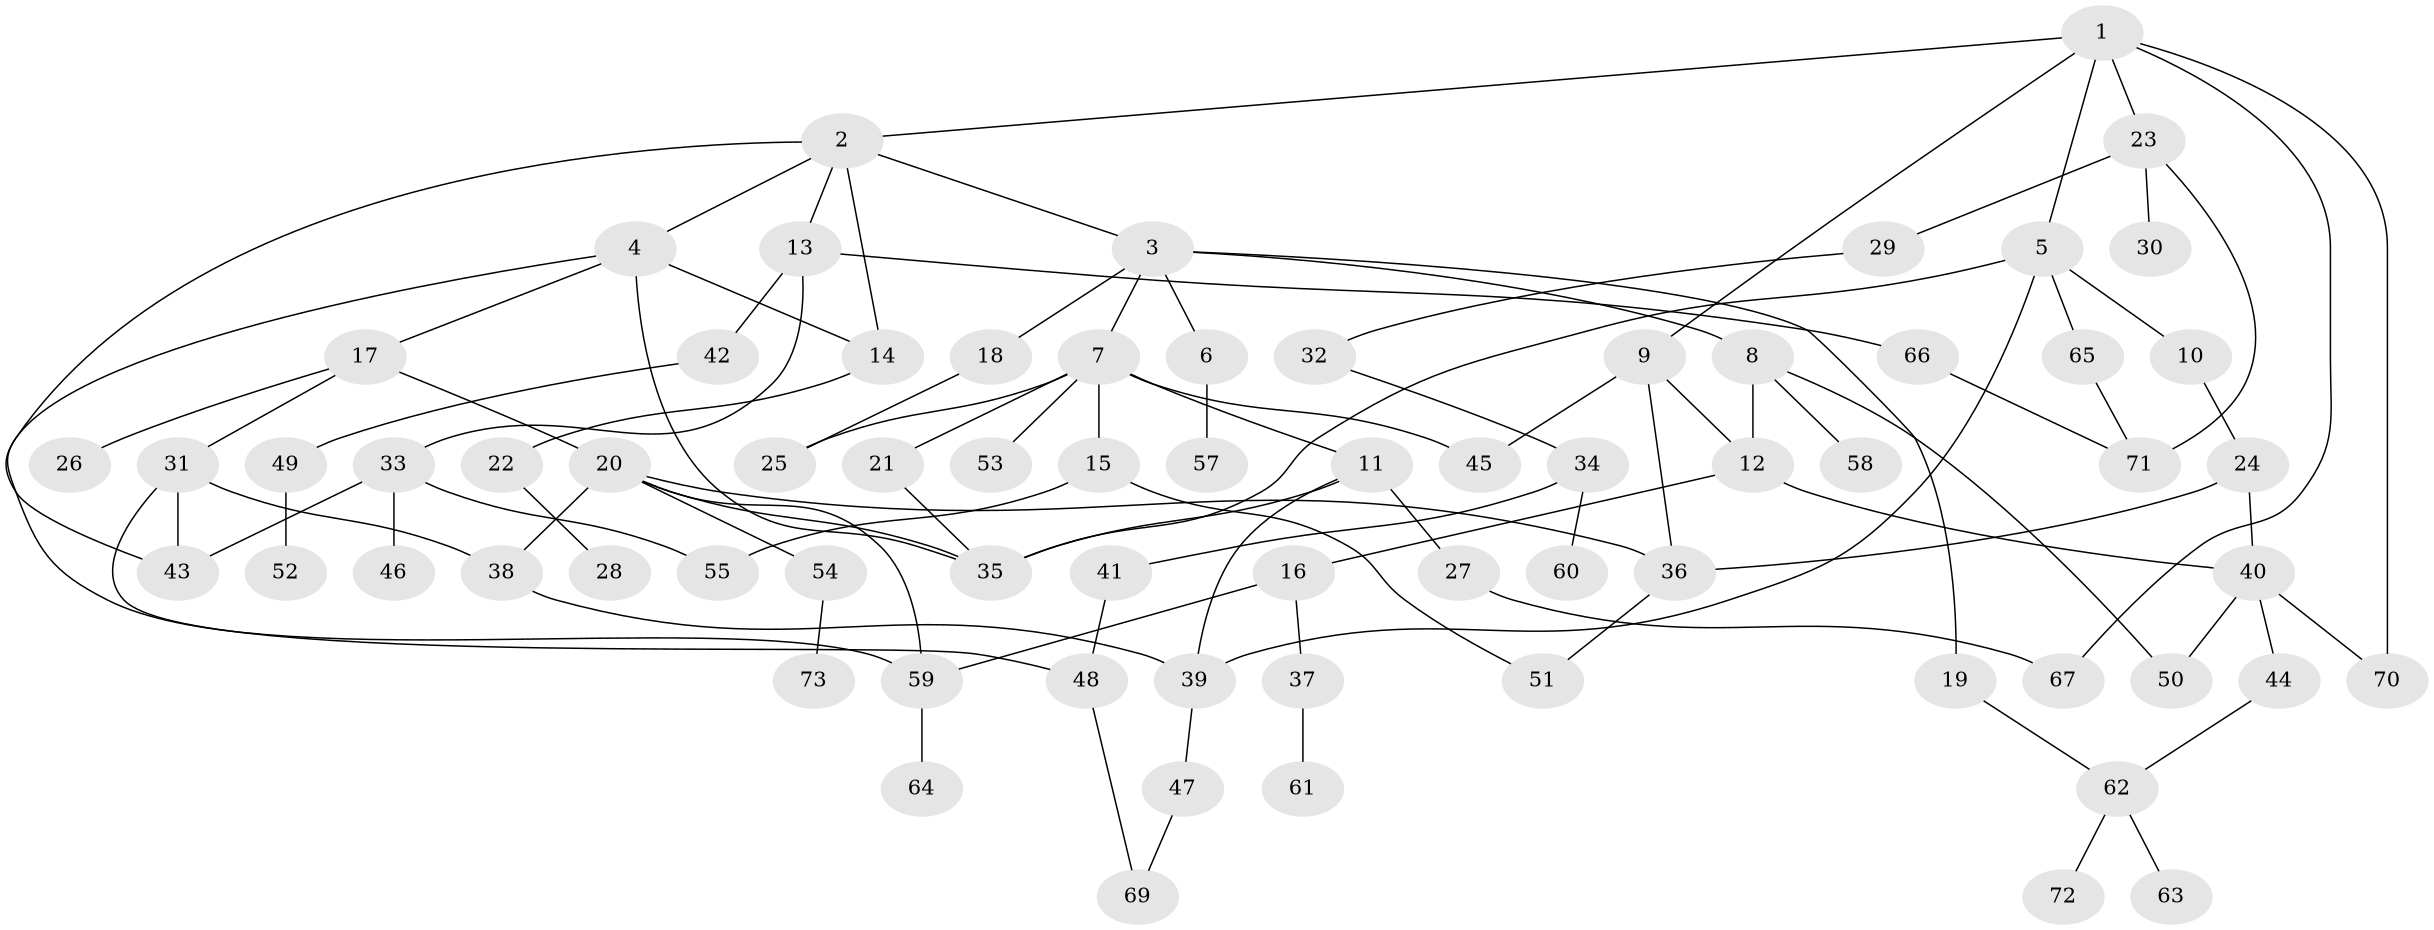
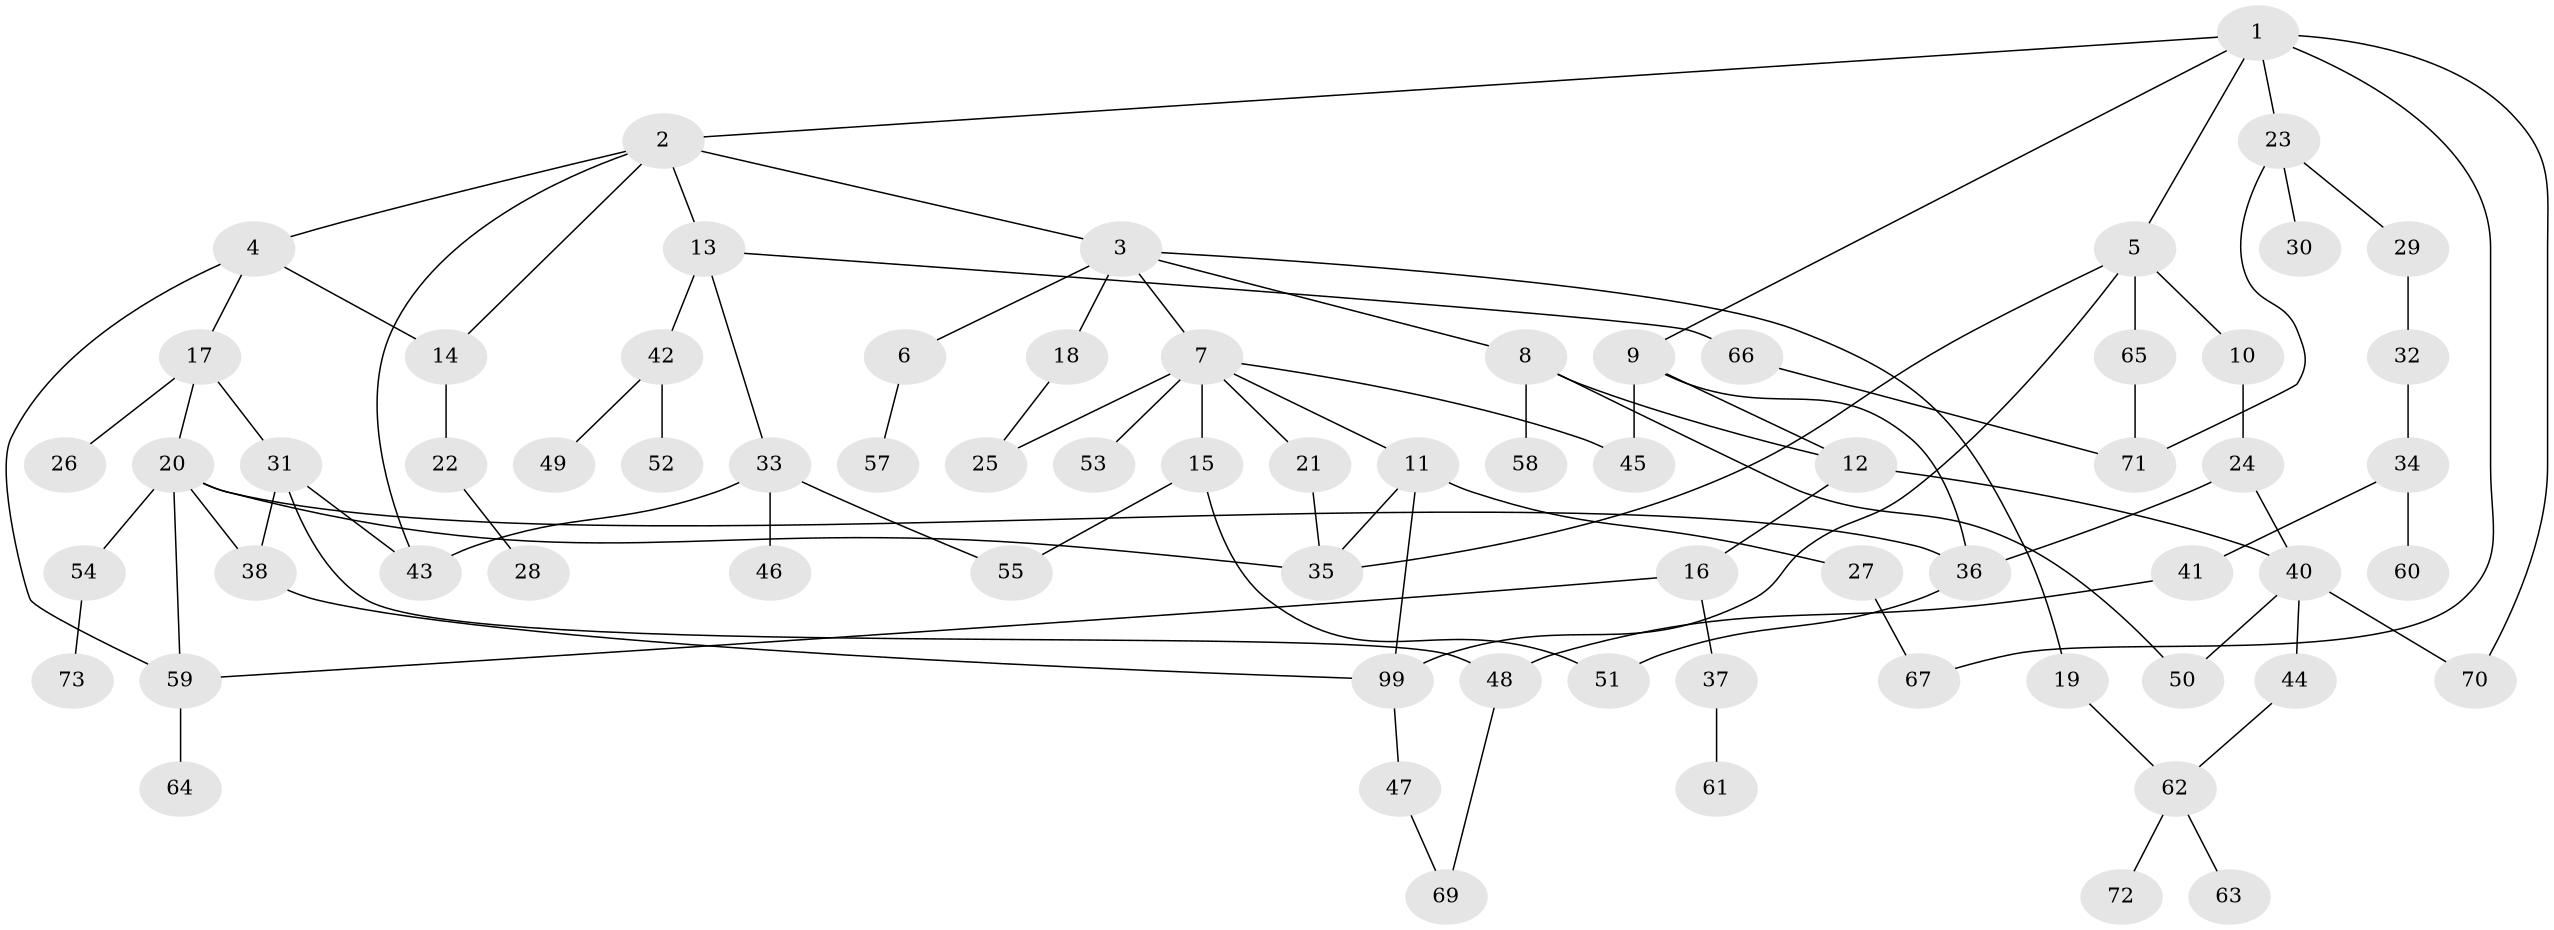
edge "4" -- "35": removed
edge "49" -- "52": now "42" -- "52"
node "39": label "39" -> "99"
